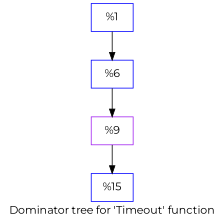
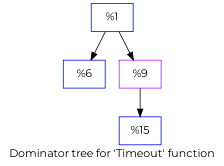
edge "%6" -> "%9": now "%1" -> "%9"
